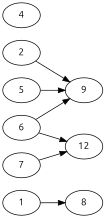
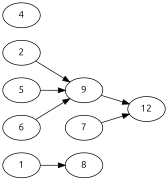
edge "6" -> "12": now "9" -> "12"
